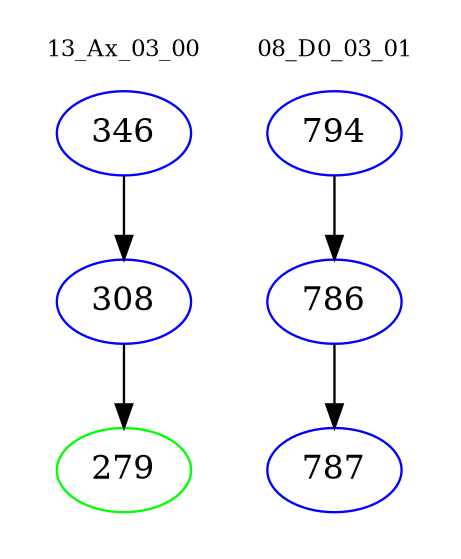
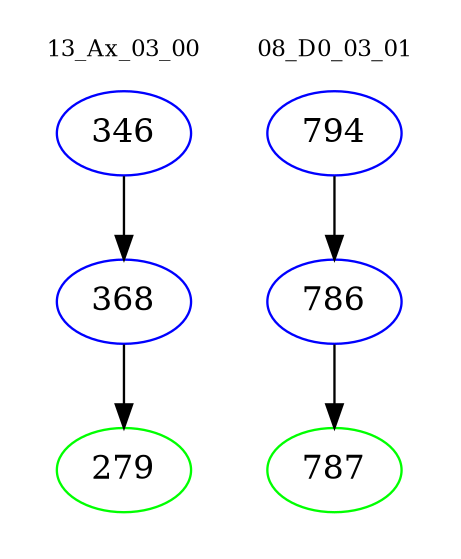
node "308": label "308" -> "368"
node "787": color blue -> green
